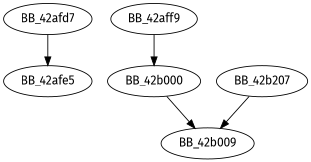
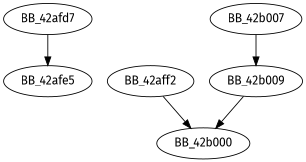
node "BB_42aff9": label "BB_42aff9" -> "BB_42aff2"
node "BB_42b207": label "BB_42b207" -> "BB_42b007"
edge "BB_42b000" -> "BB_42b009": reversed
